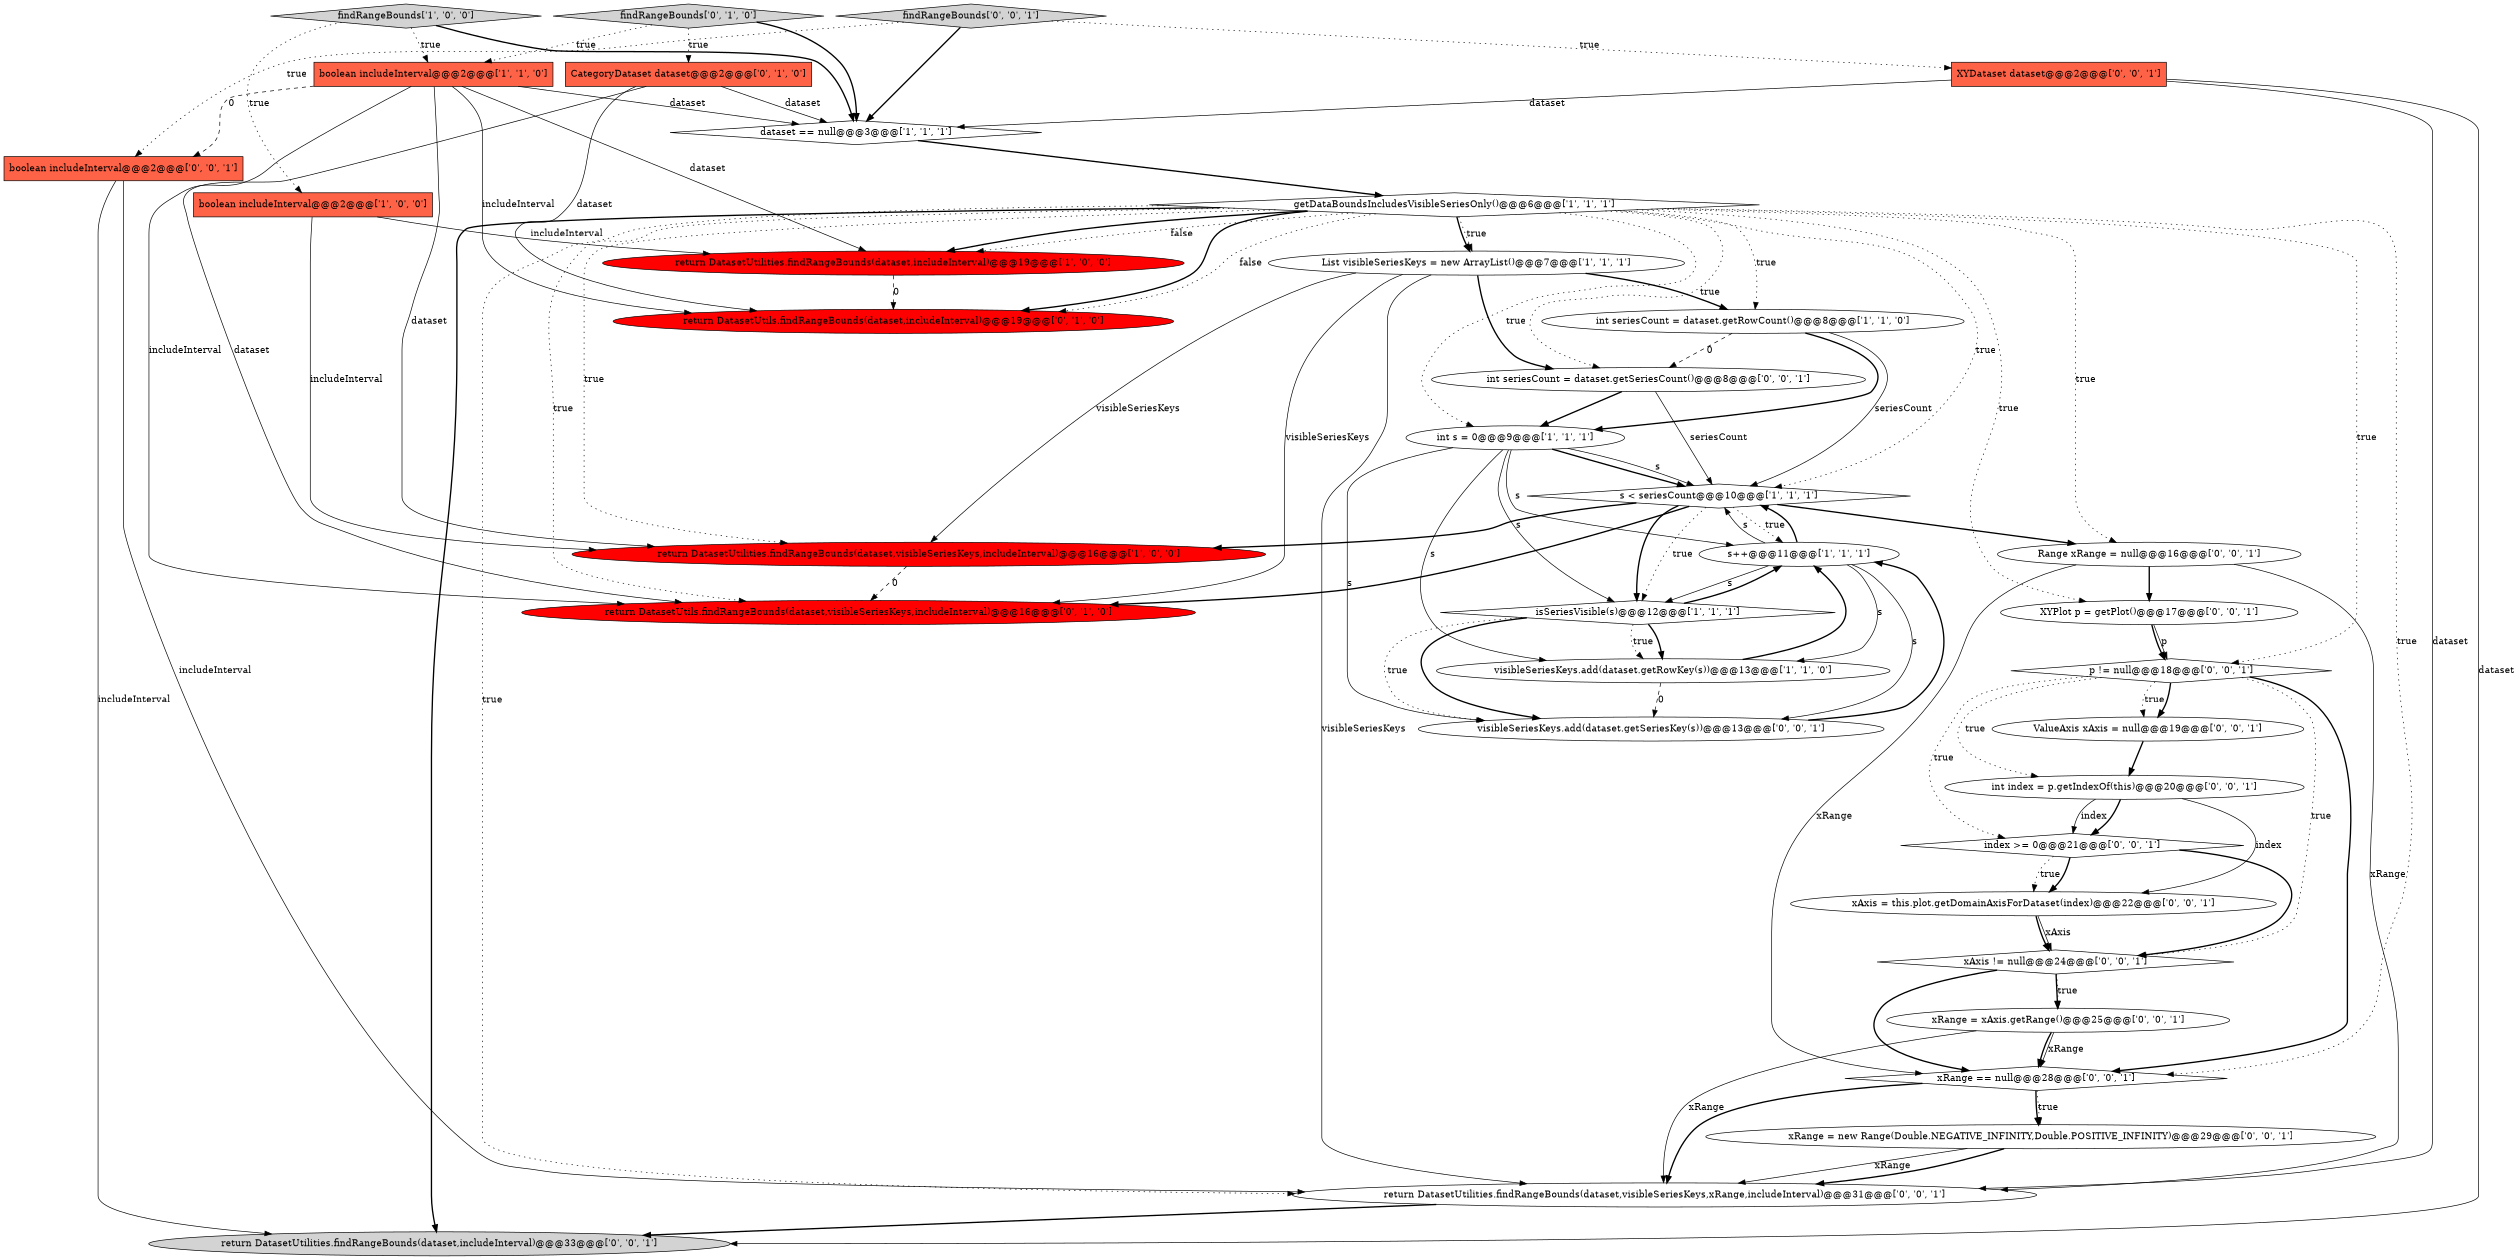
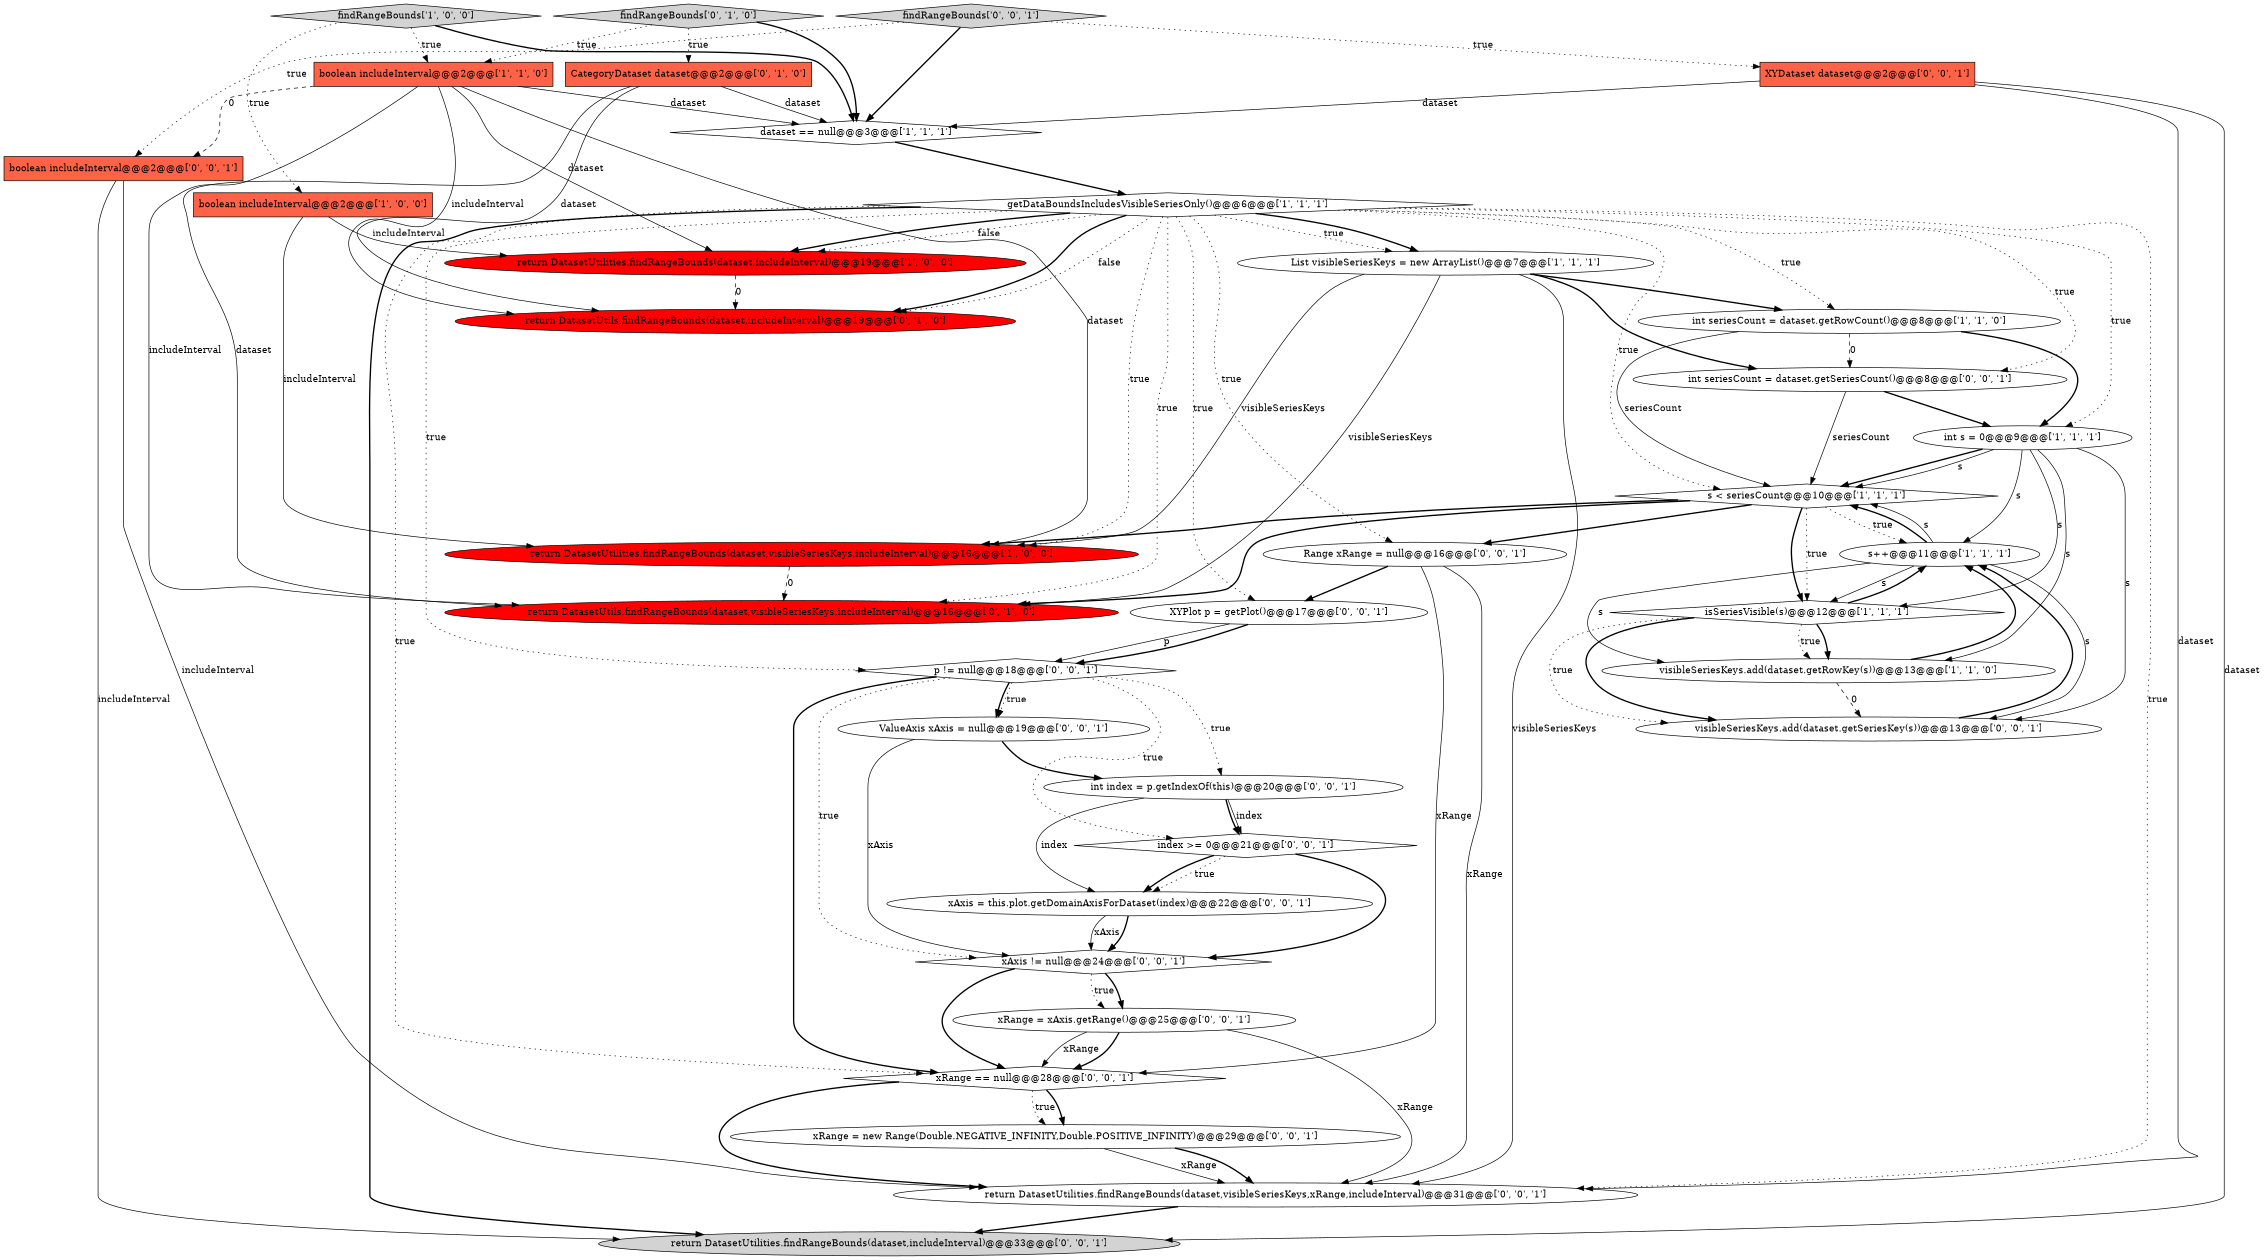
edge "ValueAxis xAxis = null@@@19@@@['0', '0', '1']" -> "xAxis != null@@@24@@@['0', '0', '1']": added, label "xAxis"
